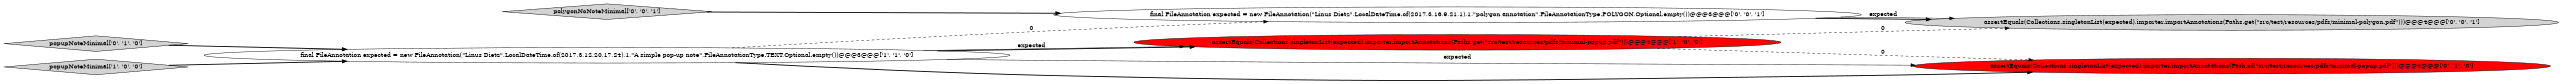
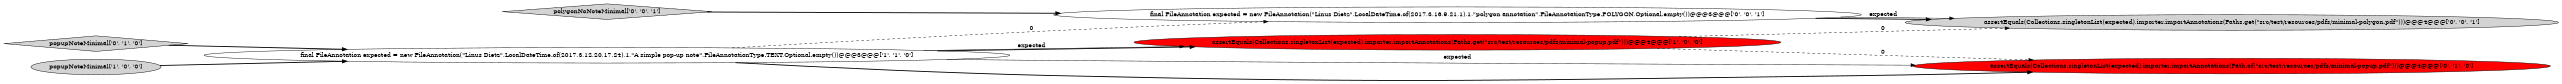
node "popupNoteMinimal['1', '0', '0']": shape diamond -> ellipse
